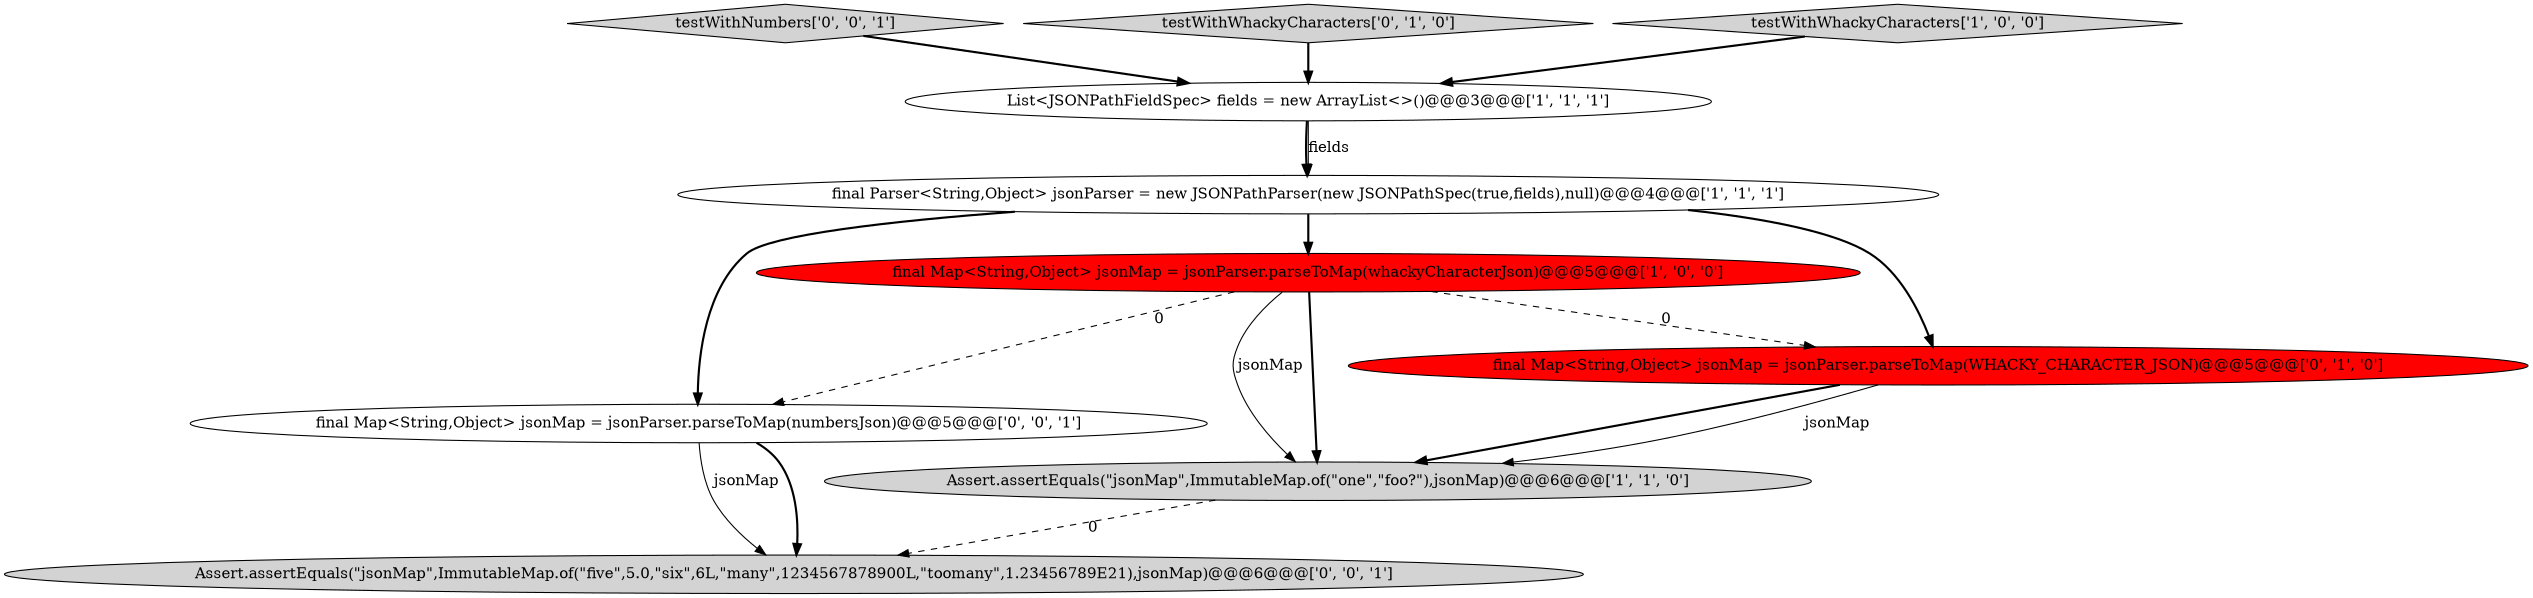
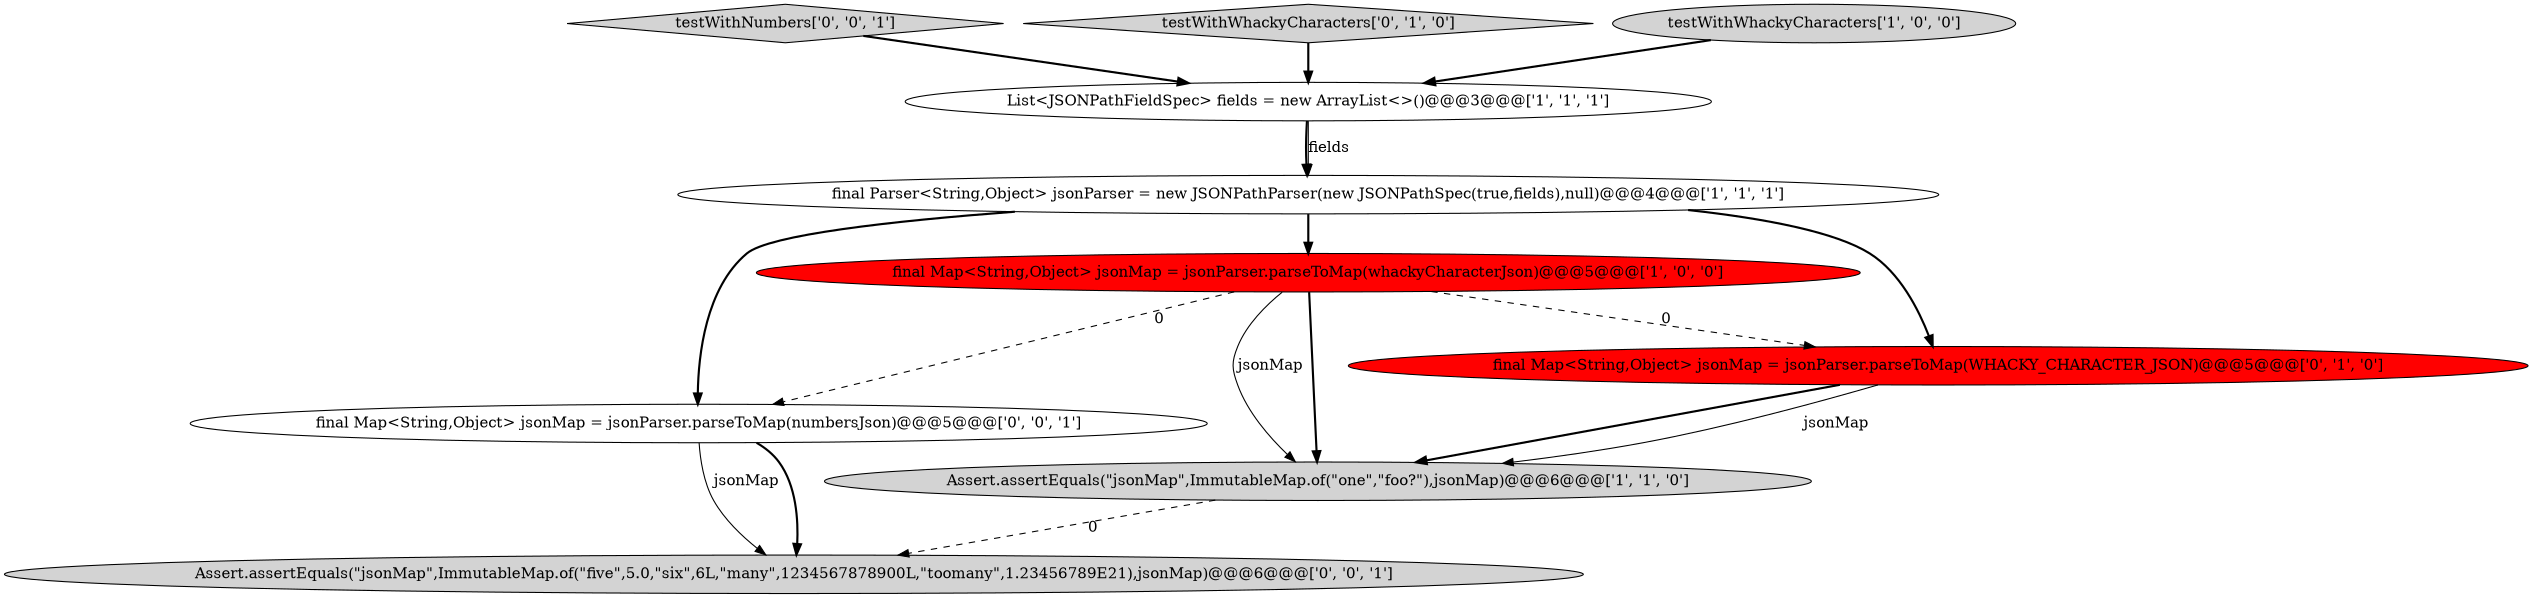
node "testWithWhackyCharacters['1', '0', '0']": shape diamond -> ellipse
